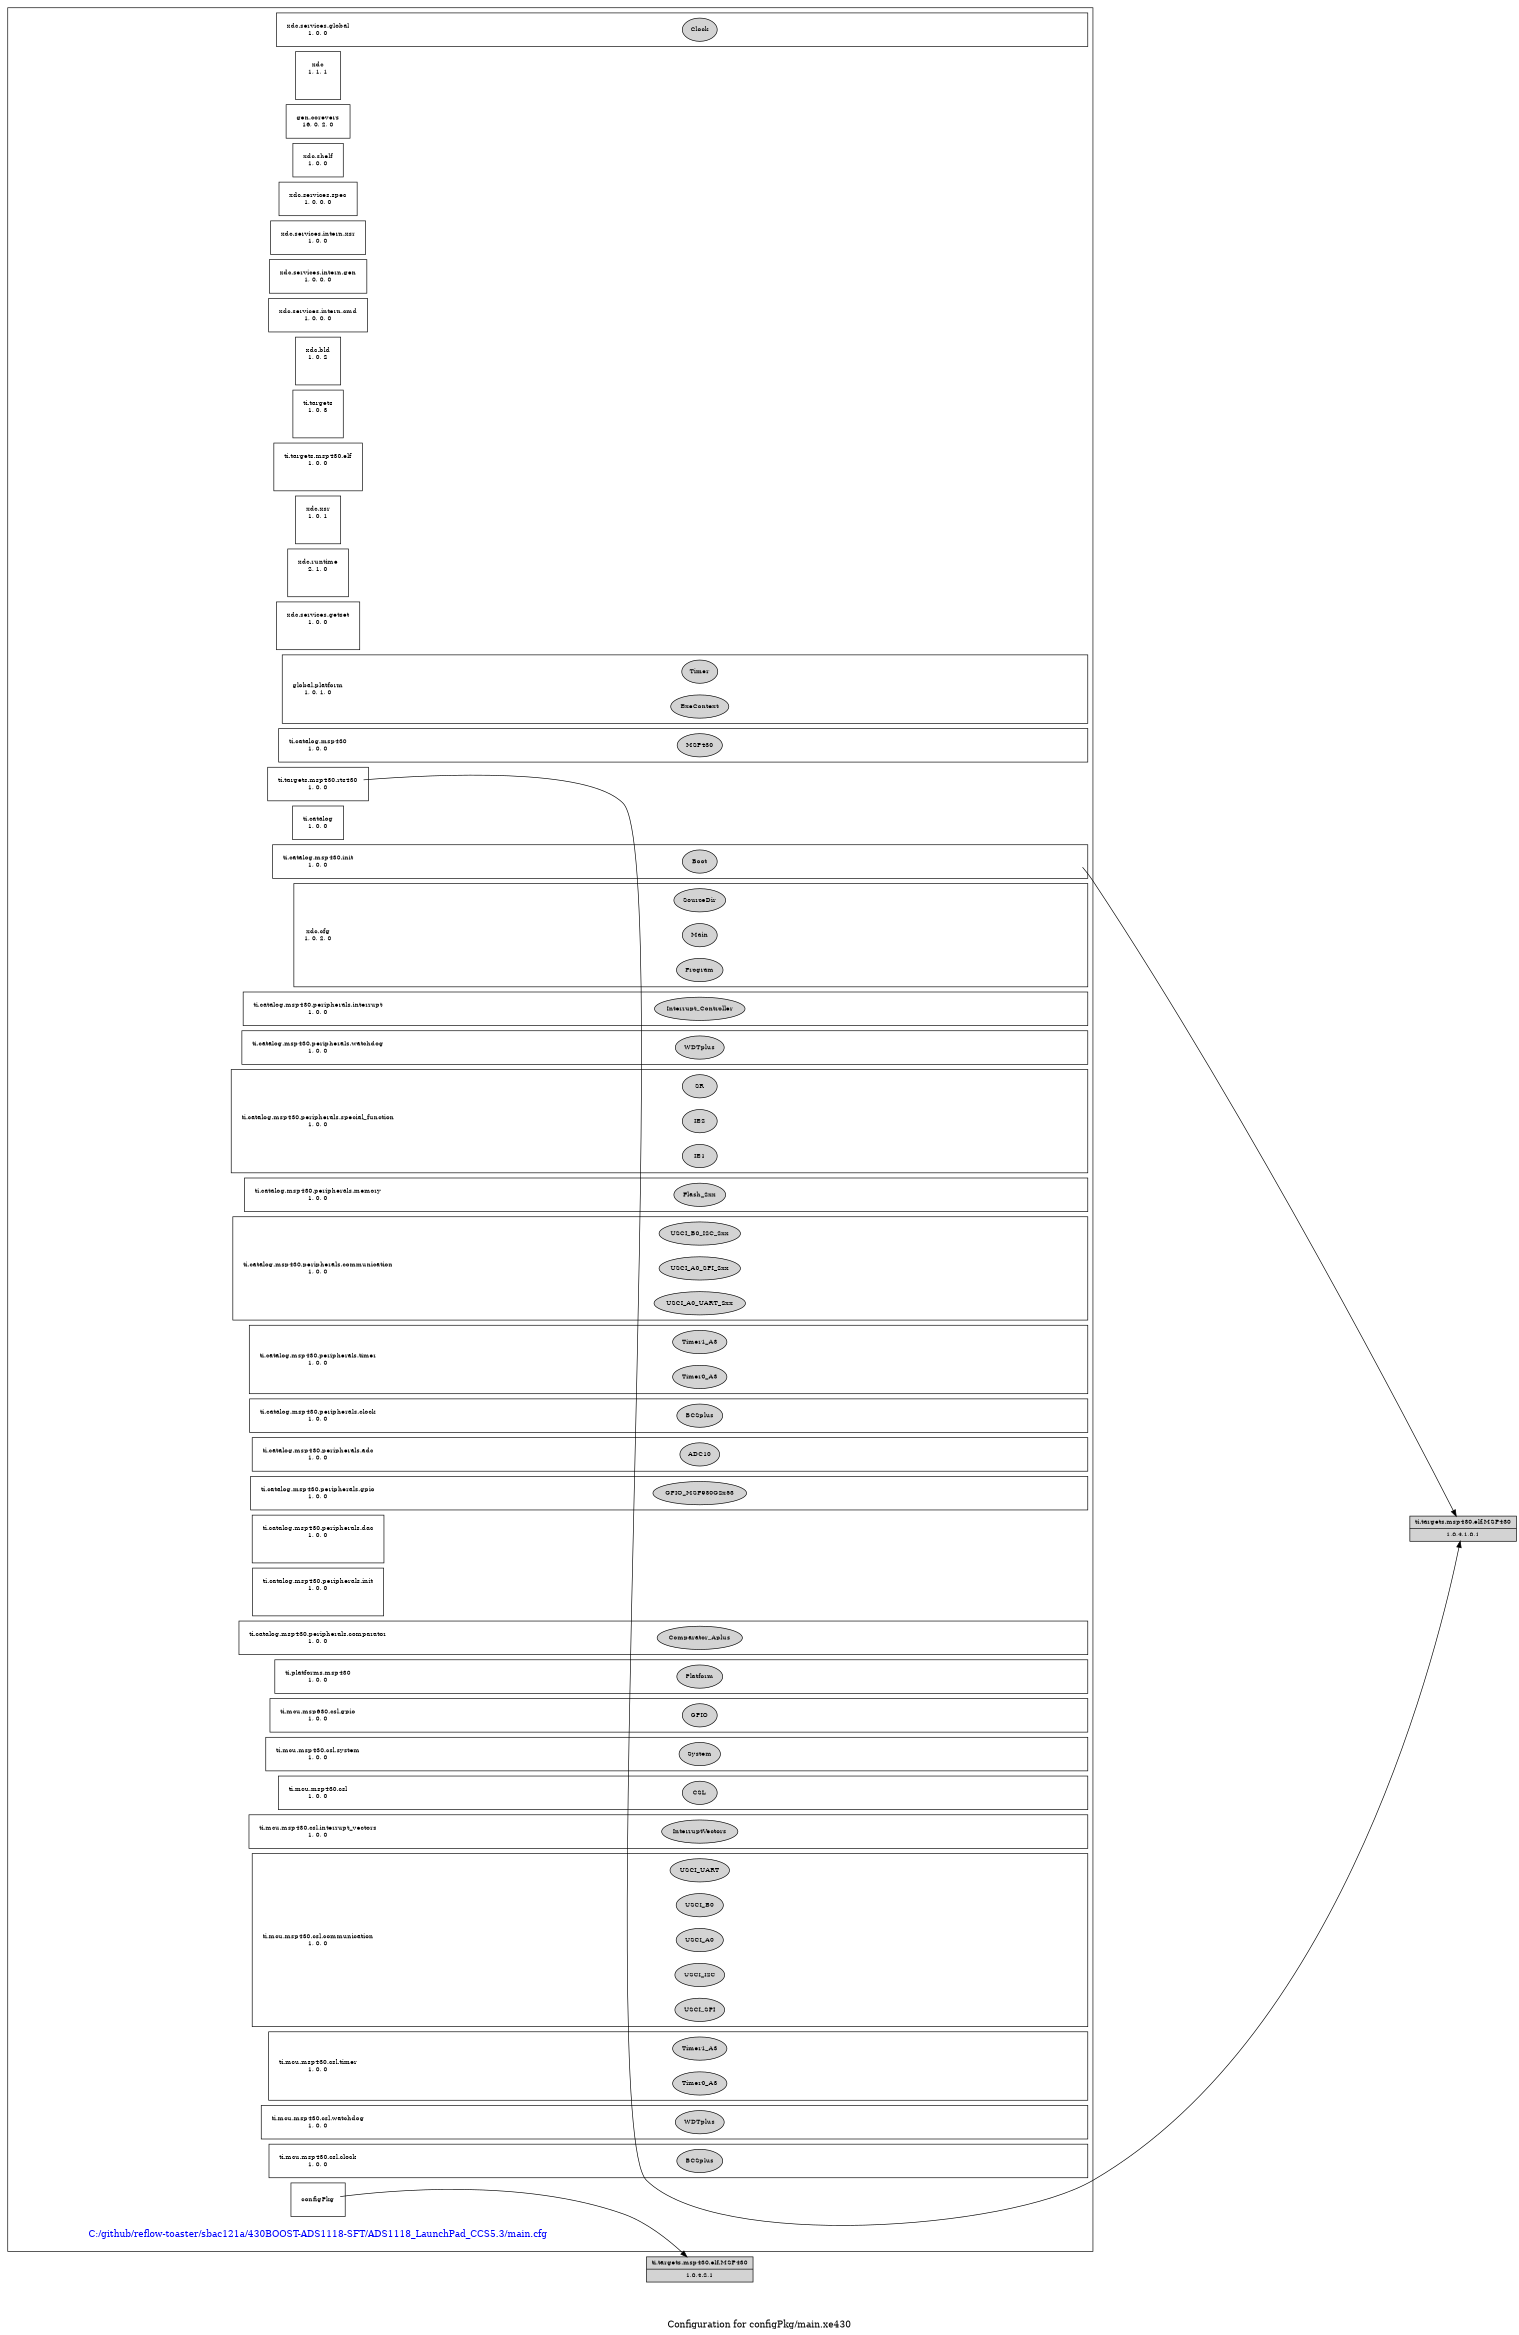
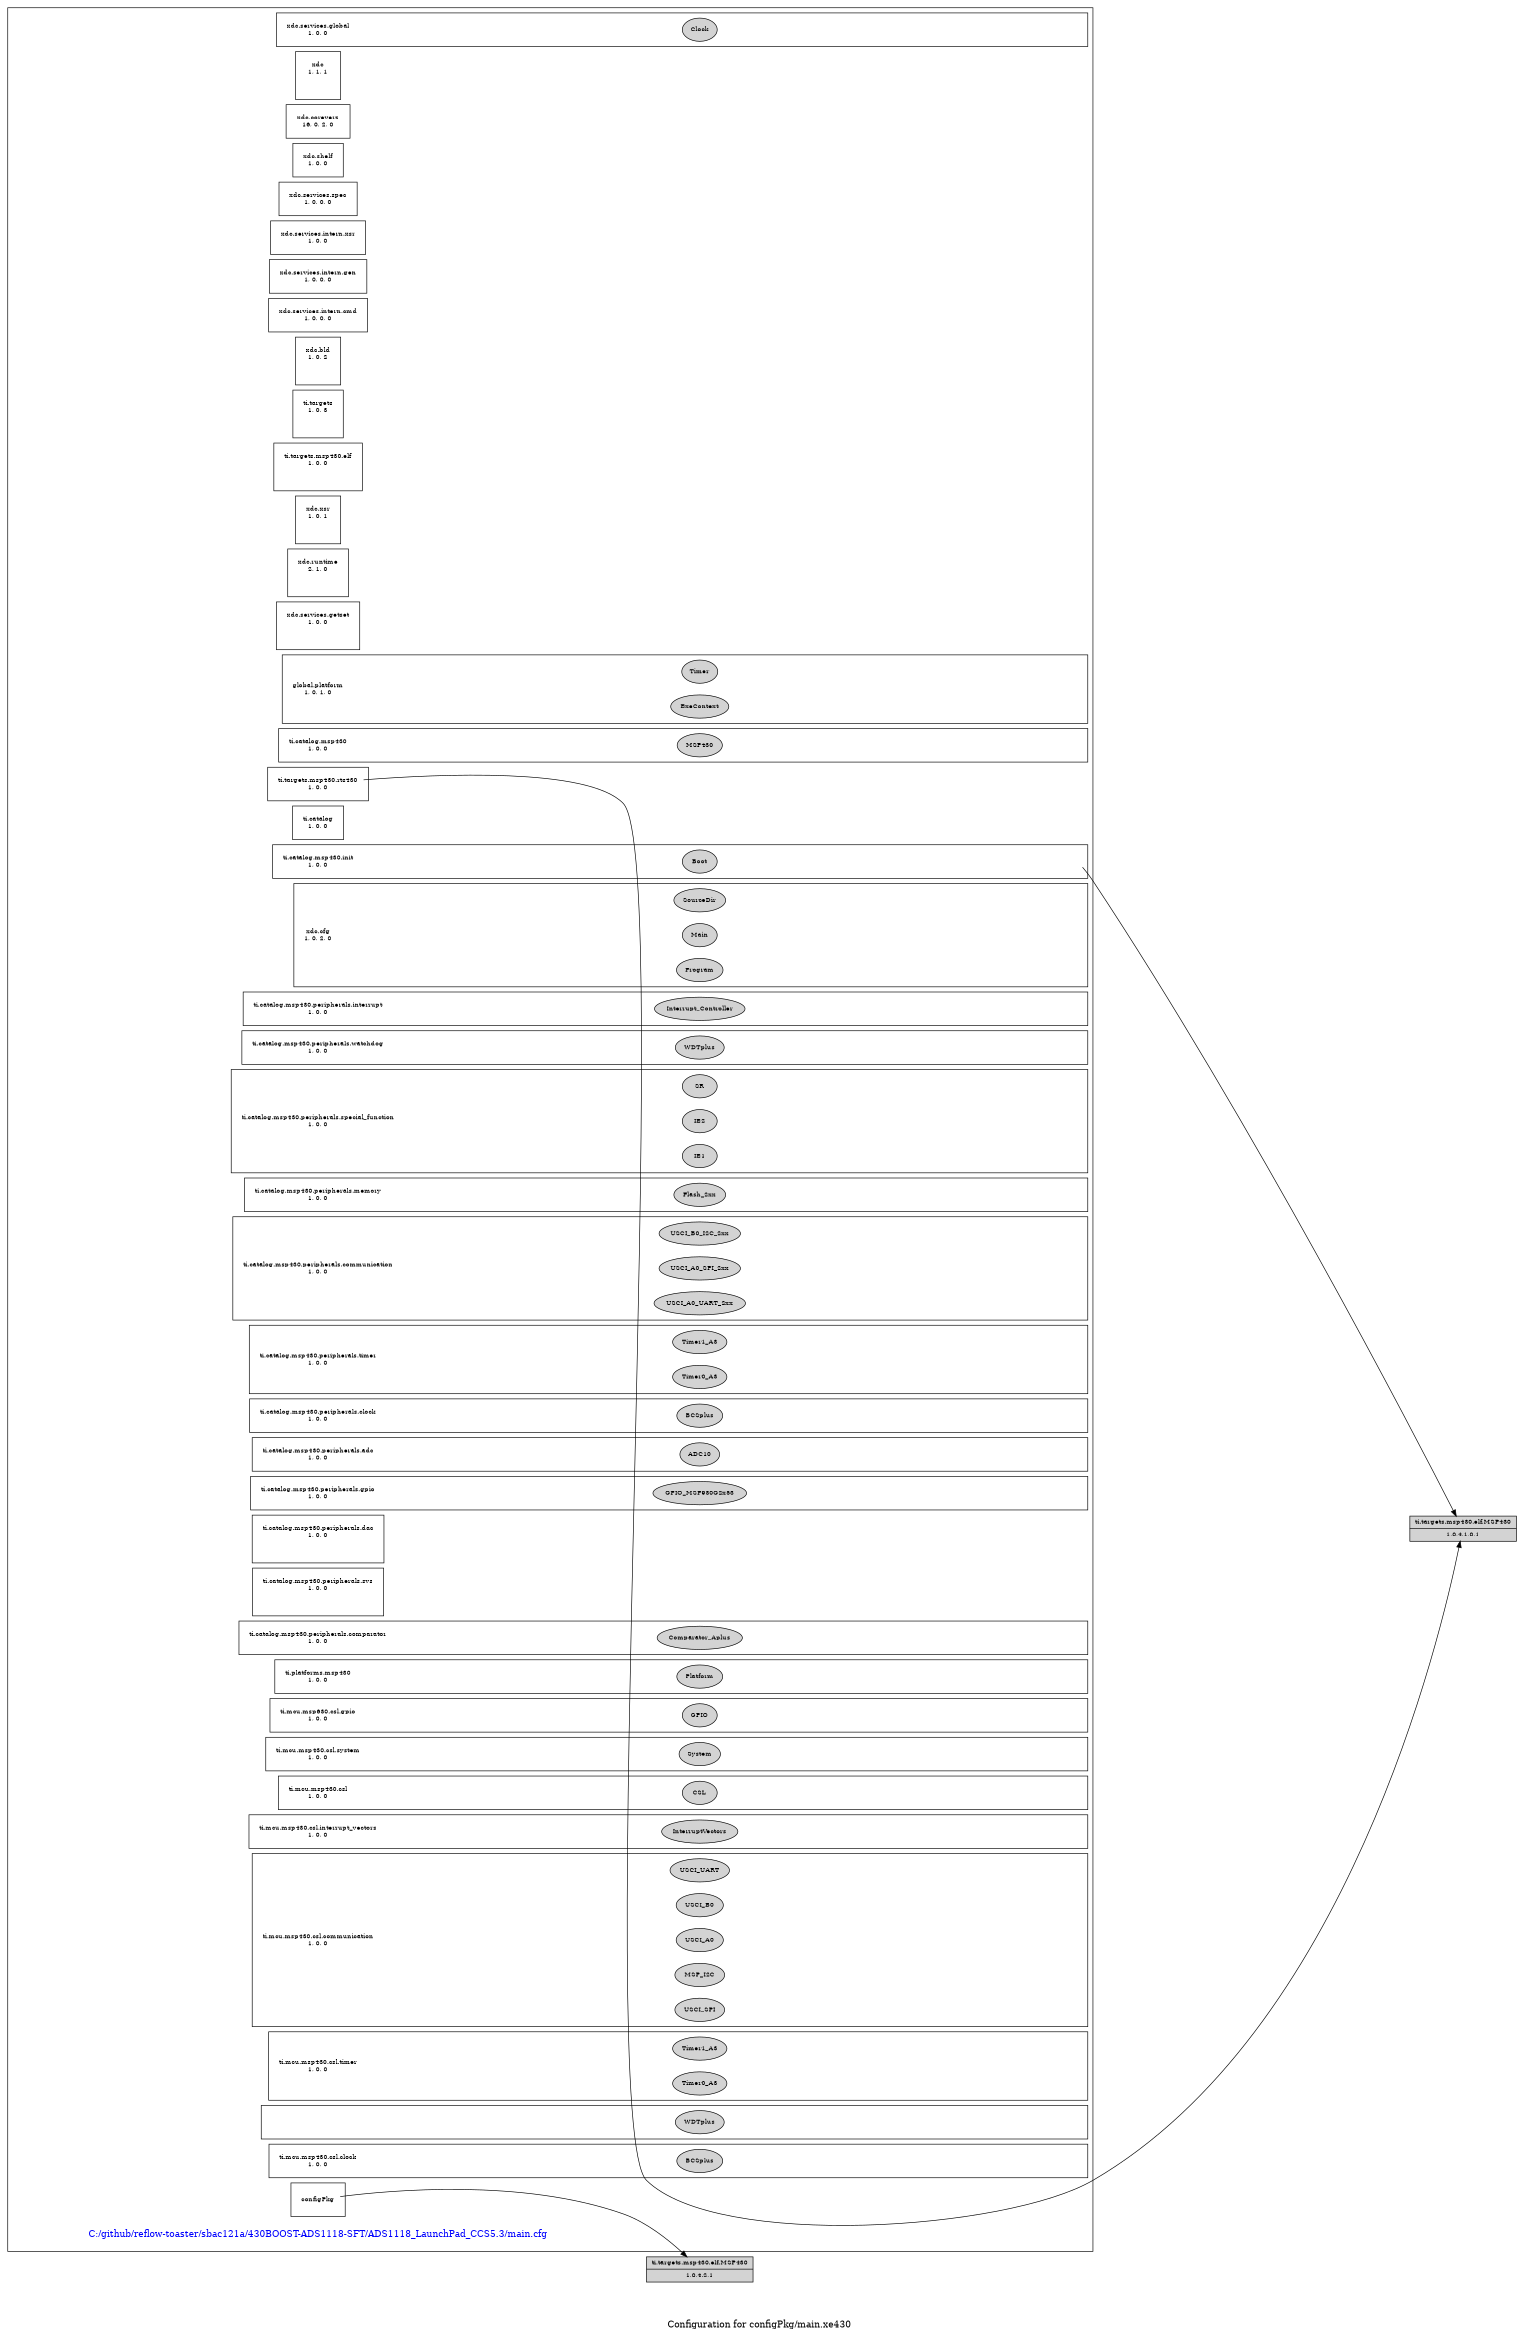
node "gen.corevers 16, 0, 2, 0": label "gen.corevers 16, 0, 2, 0" -> "xdc.corevers 16, 0, 2, 0"
node "ti.catalog.msp430.peripherals.init 1, 0, 0": label "ti.catalog.msp430.peripherals.init 1, 0, 0" -> "ti.catalog.msp430.peripherals.svs 1, 0, 0"
node "USCI_I2C": label "USCI_I2C" -> "MSP_I2C"
node "ti.mcu.msp430.csl.watchdog 1, 0, 0": removed
